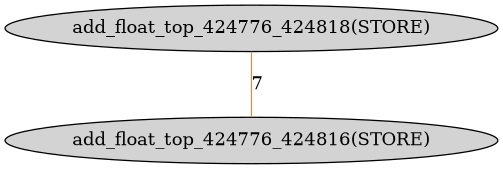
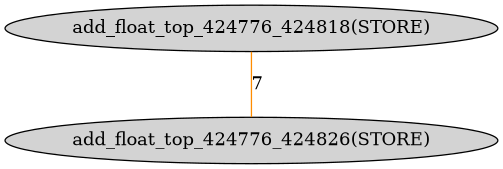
node "add_float_top_424776_424816(STORE)": label "add_float_top_424776_424816(STORE)" -> "add_float_top_424776_424826(STORE)"
